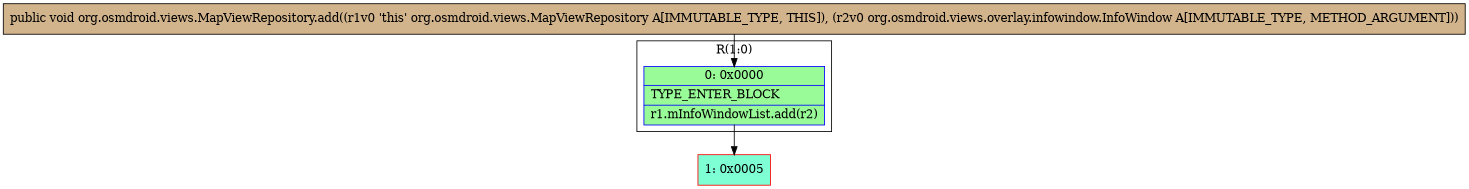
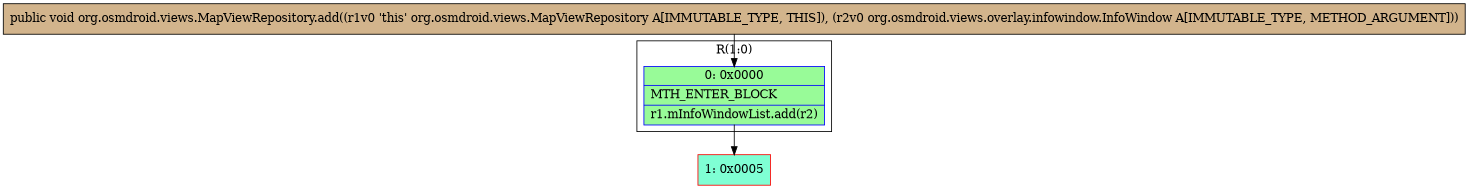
node "0: 0x0000": text "TYPE_ENTER_BLOCK" -> "MTH_ENTER_BLOCK"
